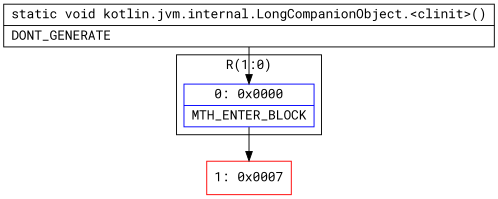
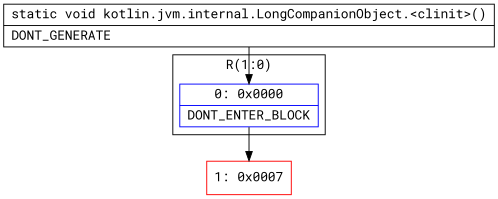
node "0: 0x0000": text "MTH_ENTER_BLOCK" -> "DONT_ENTER_BLOCK"
